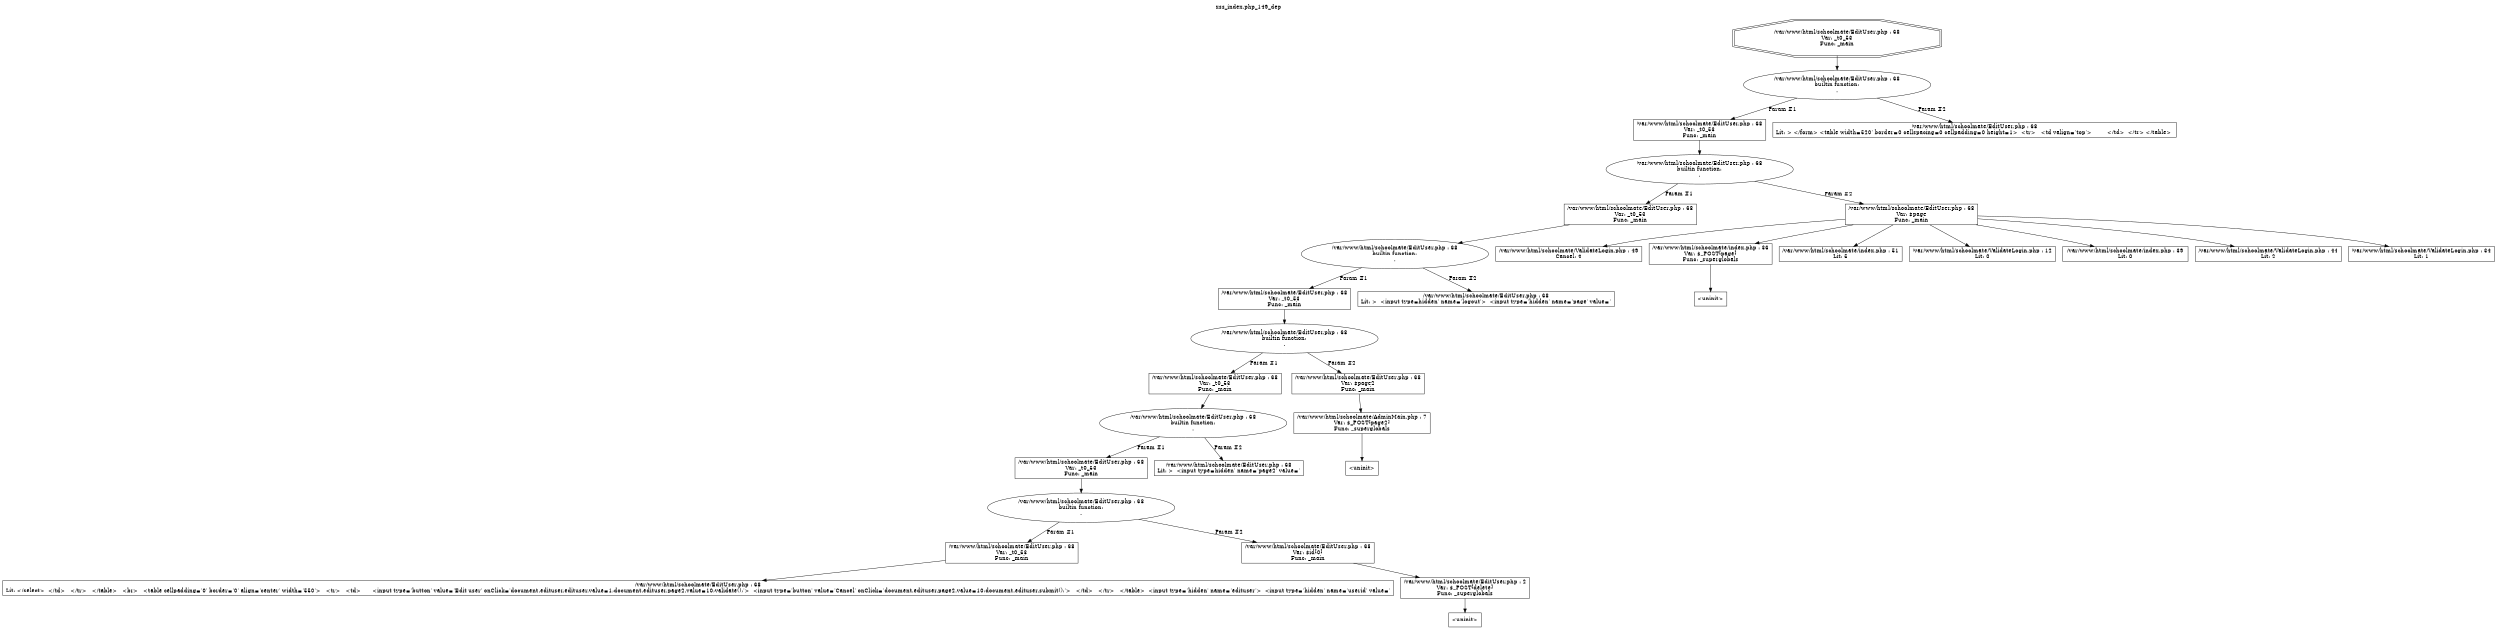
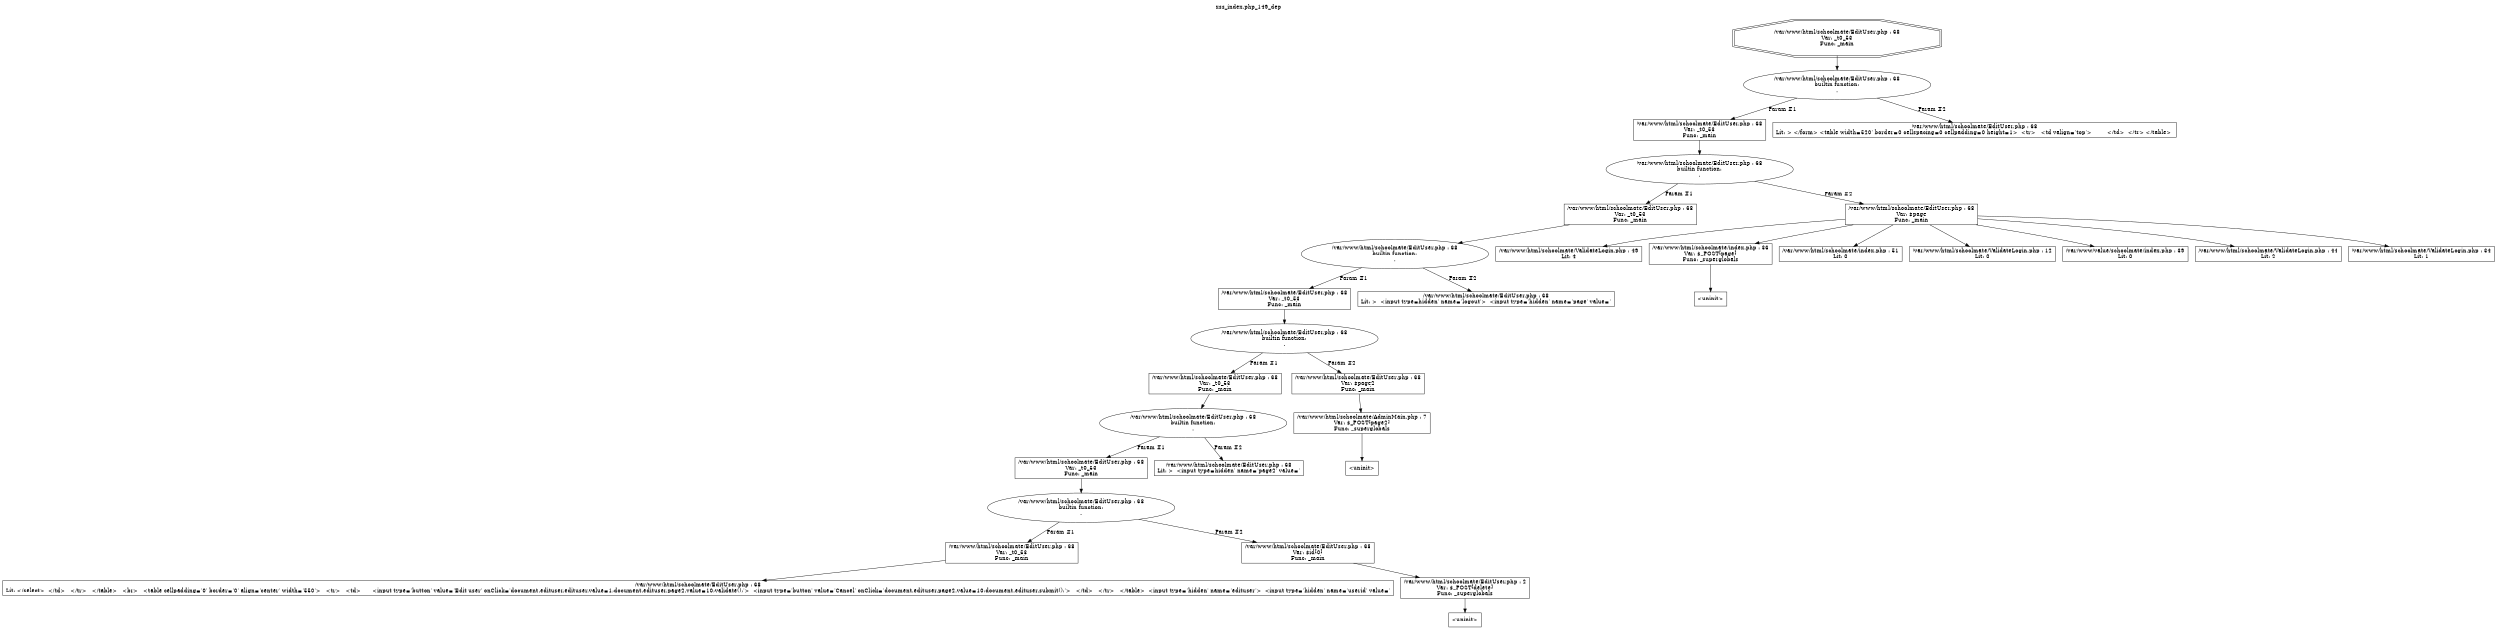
node "/var/www/html/schoolmate/ValidateLogin.php : 49 Cancel: 4": label "/var/www/html/schoolmate/ValidateLogin.php : 49 Cancel: 4" -> "/var/www/html/schoolmate/ValidateLogin.php : 49 Lit: 4"
node "/var/www/html/schoolmate/index.php : 51 Lit: 5": label "/var/www/html/schoolmate/index.php : 51 Lit: 5" -> "/var/www/html/schoolmate/index.php : 51 Lit: 0"
node "/var/www/html/schoolmate/index.php : 39 Lit: 0": label "/var/www/html/schoolmate/index.php : 39 Lit: 0" -> "/var/www/value/schoolmate/index.php : 39 Lit: 0"
